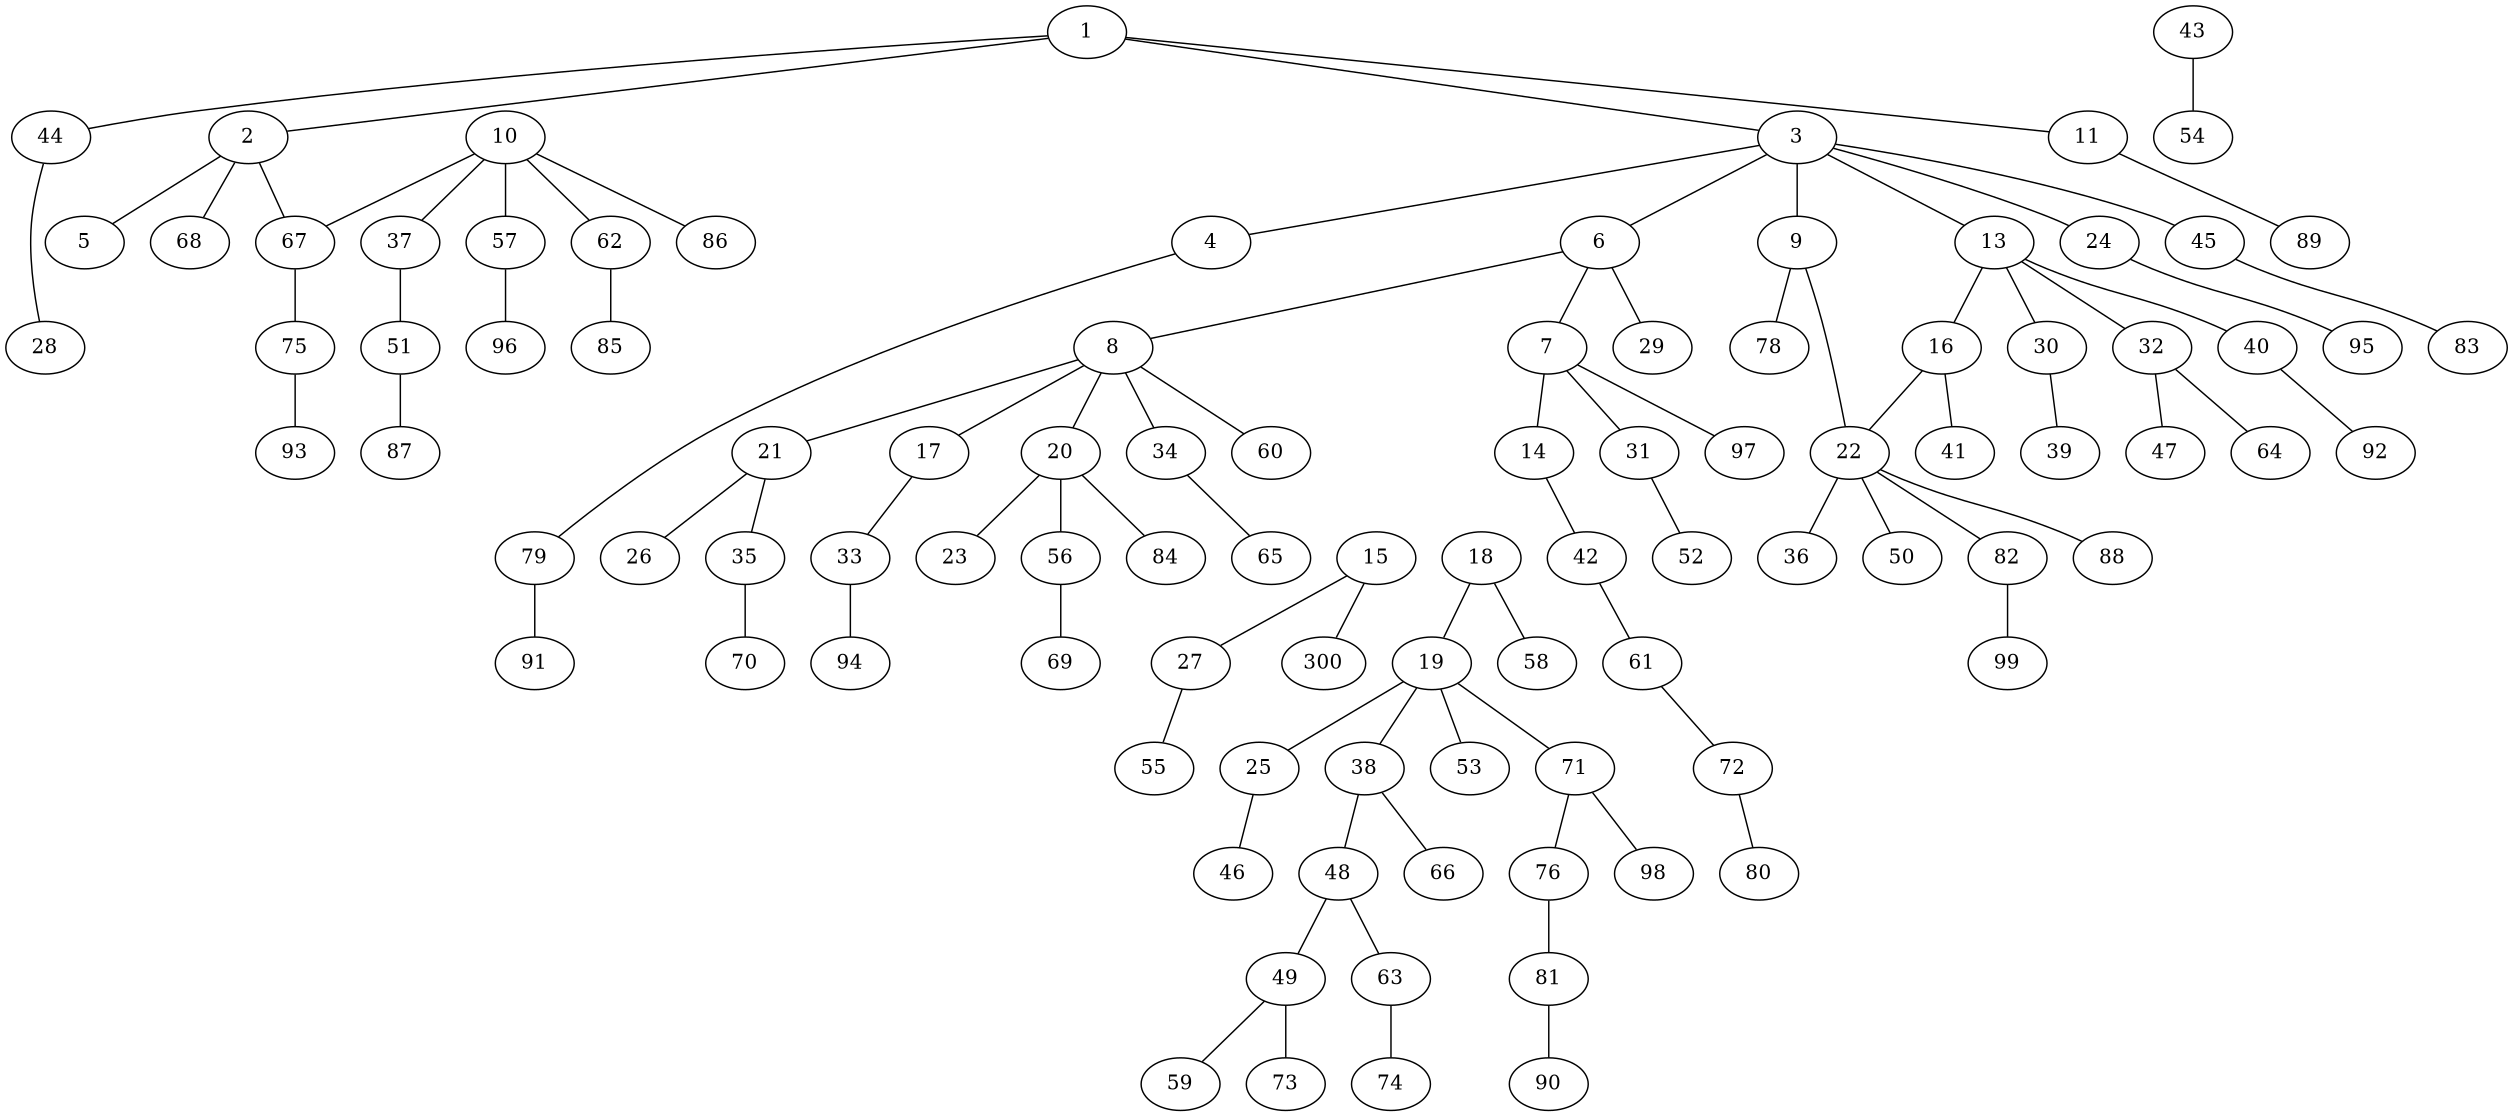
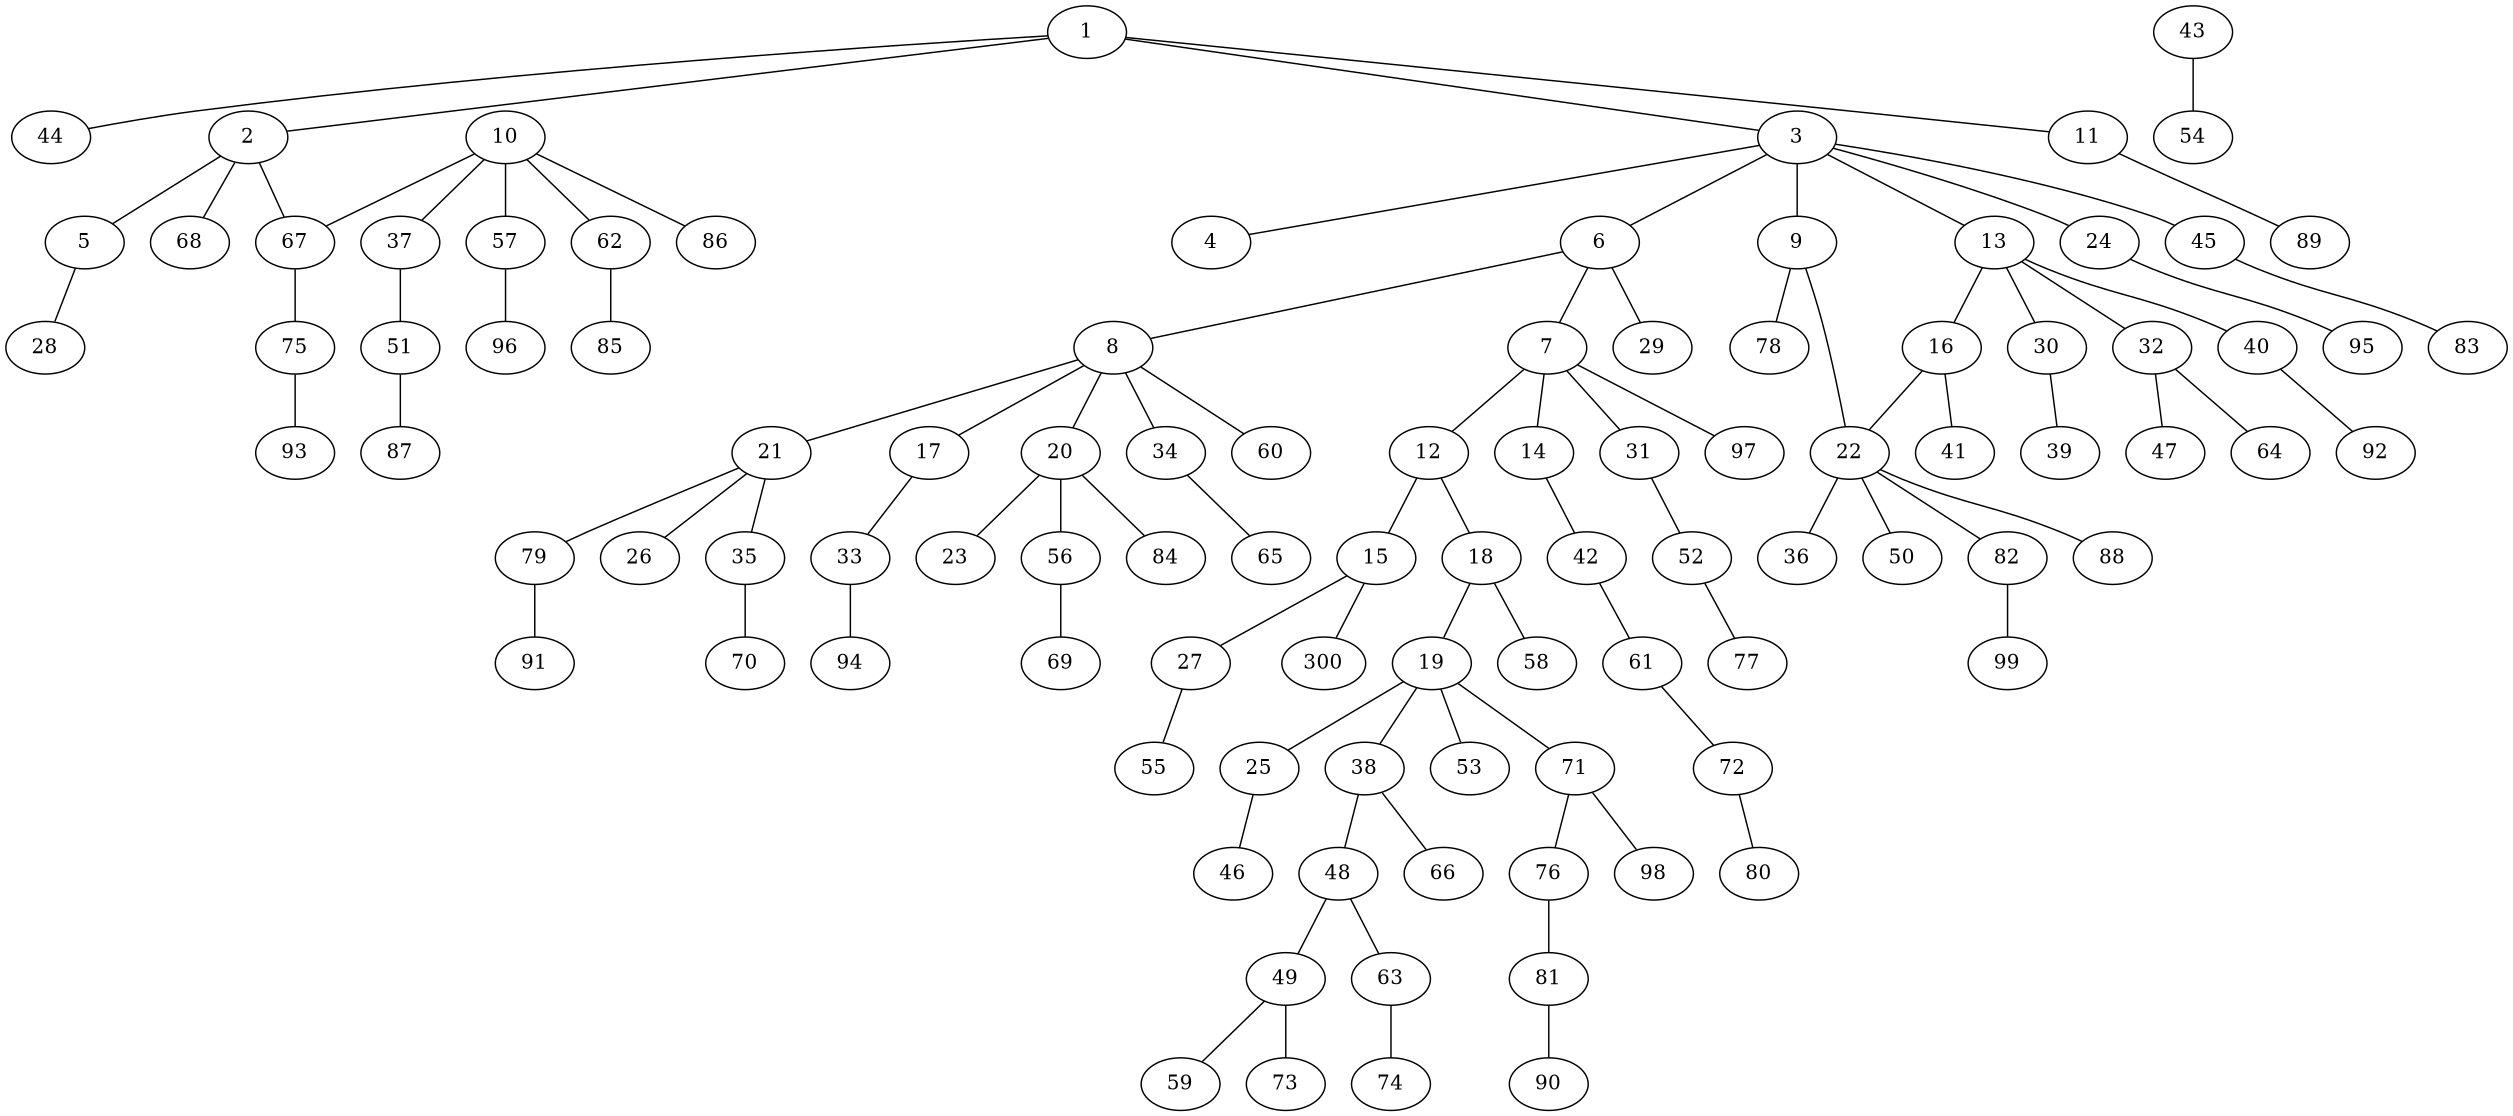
edge "44" -- "28": now "5" -- "28"
edge "4" -- "79": now "21" -- "79"
node "12": added
node "77": added
